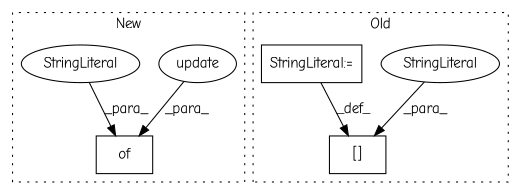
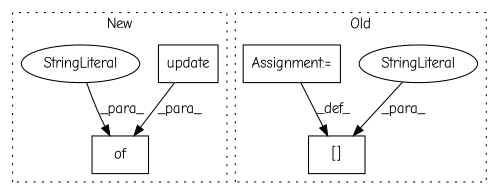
node "update": shape ellipse -> box
node "StringLiteral:=": label "StringLiteral:=" -> "Assignment:="
